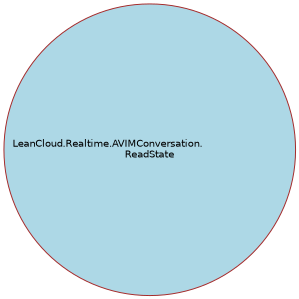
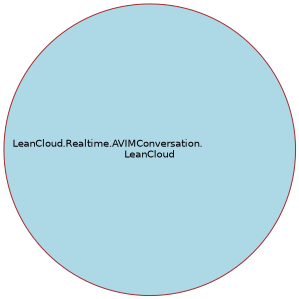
node "LeanCloud.Realtime.AVIMConversation. ReadState": label "LeanCloud.Realtime.AVIMConversation. ReadState" -> "LeanCloud.Realtime.AVIMConversation. LeanCloud"
